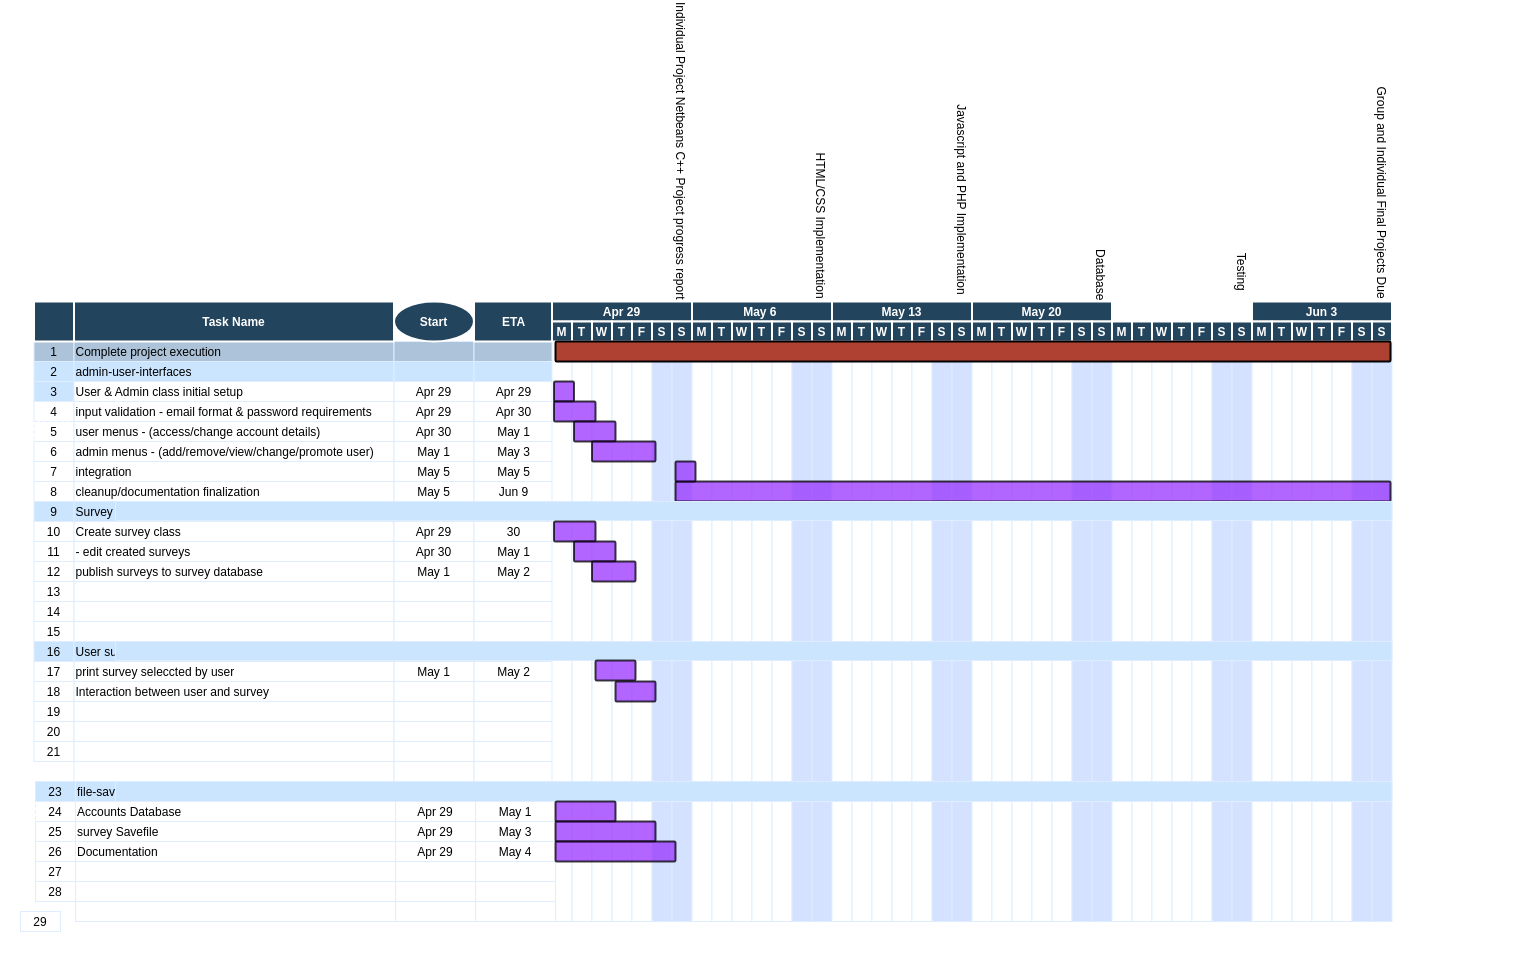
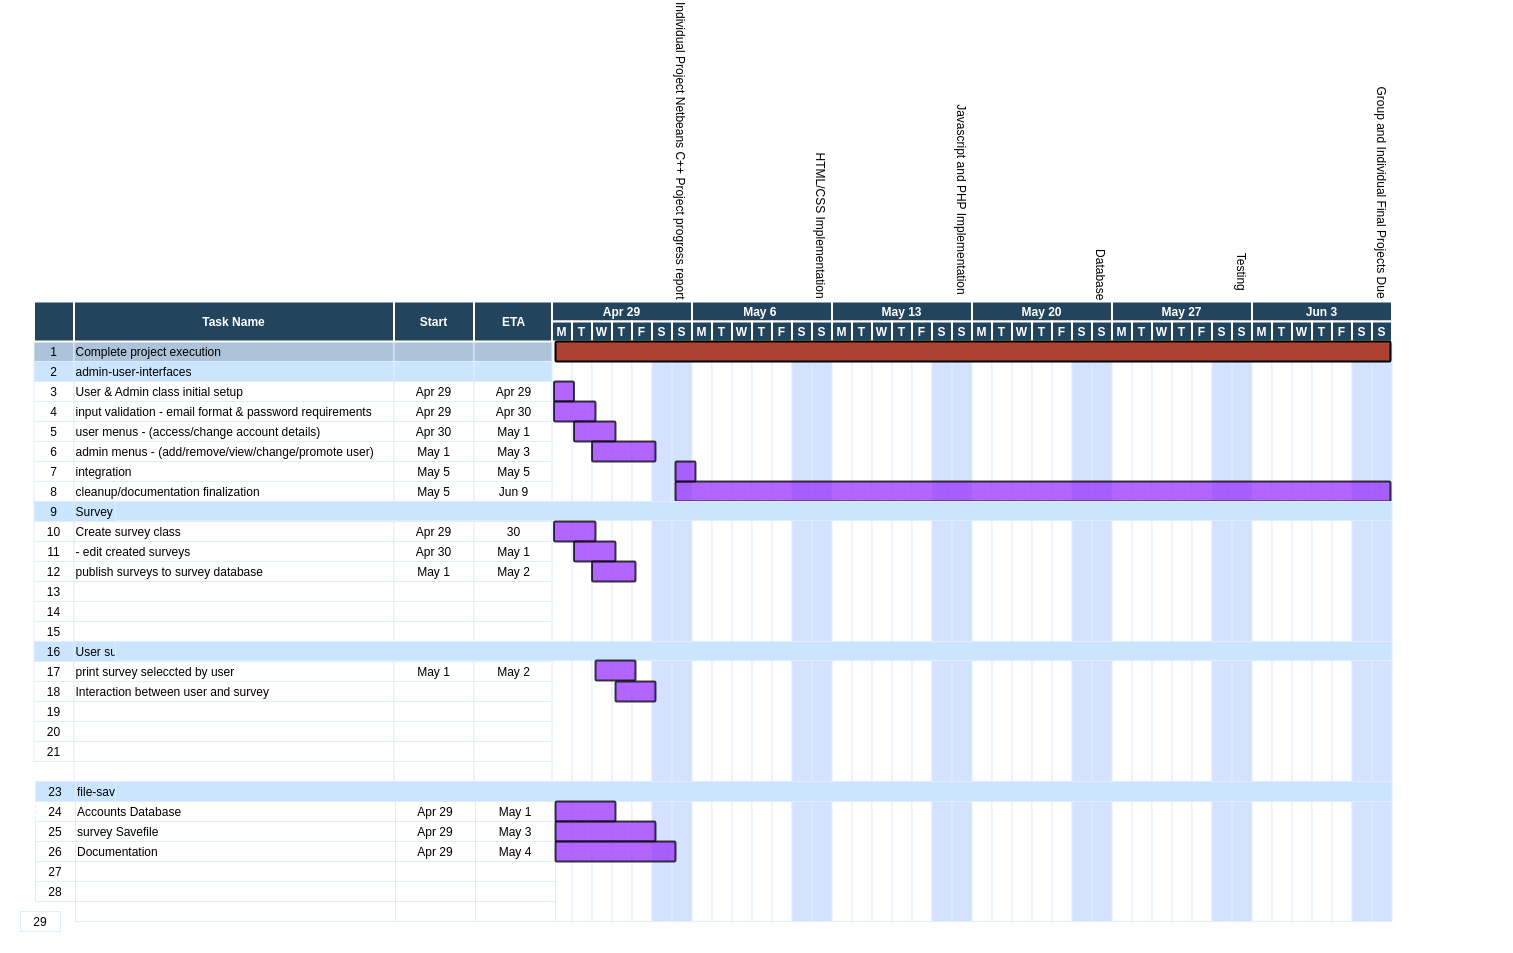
node "May 27": added
node "Start": shape ellipse -> rectangle
node "3": fillcolor #cce5ff -> #ffffff
node "5": style dashed -> solid
